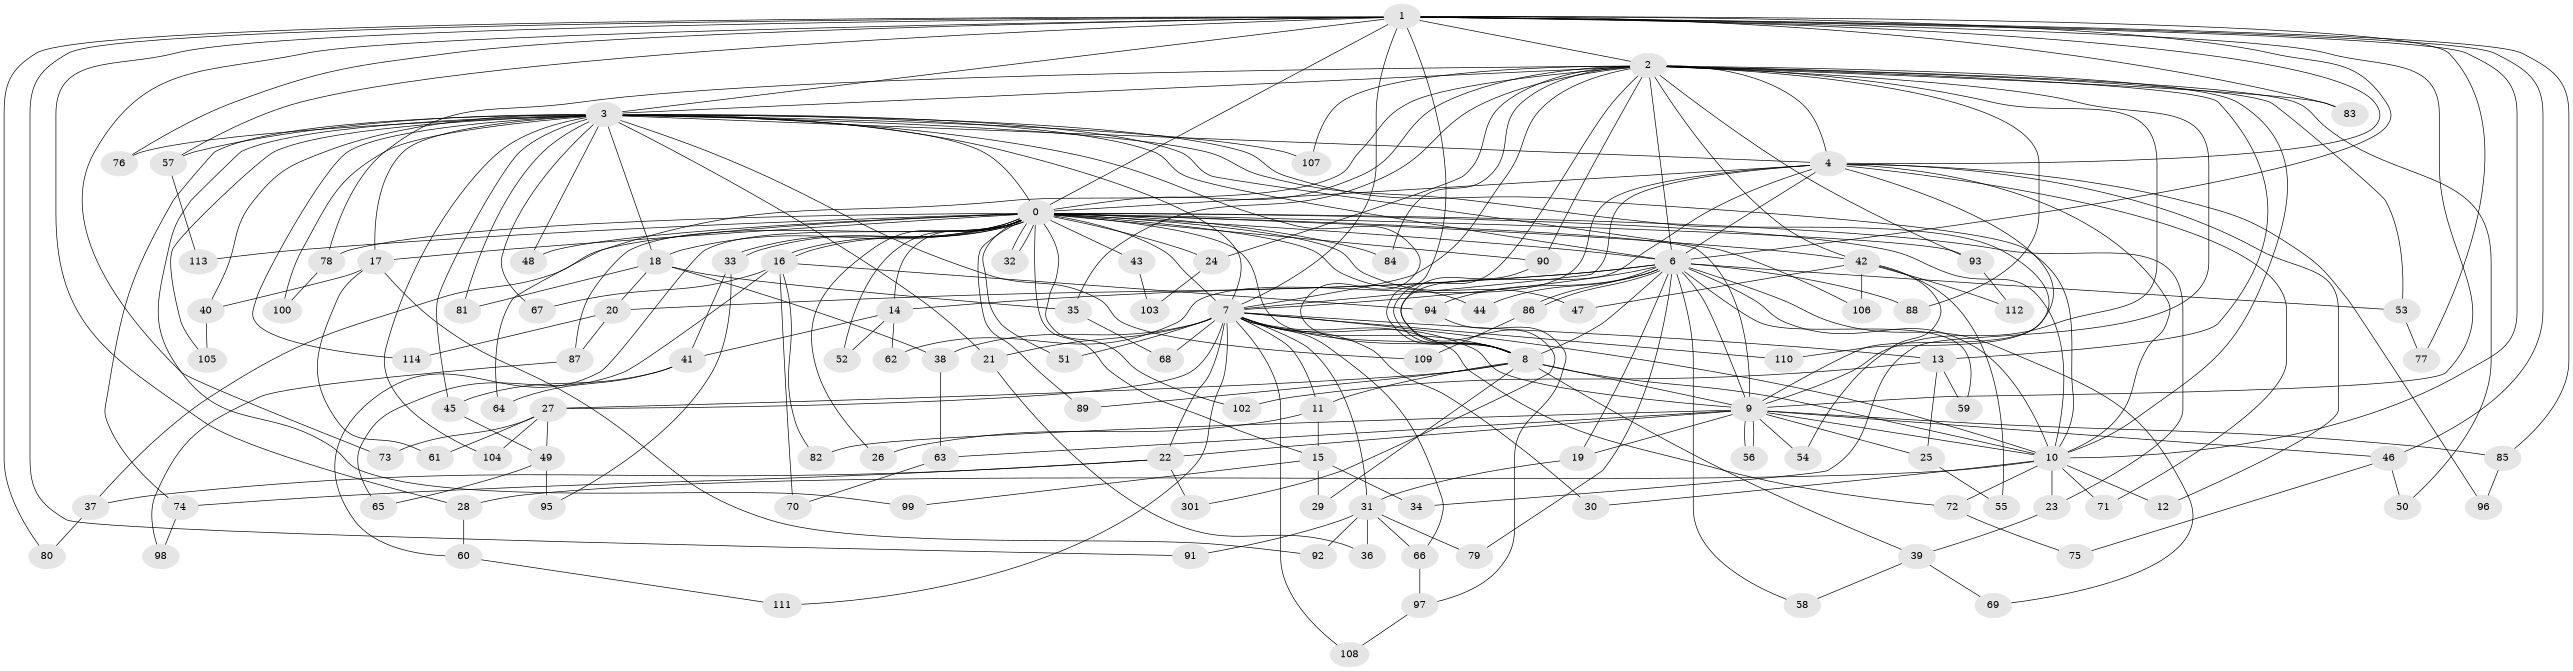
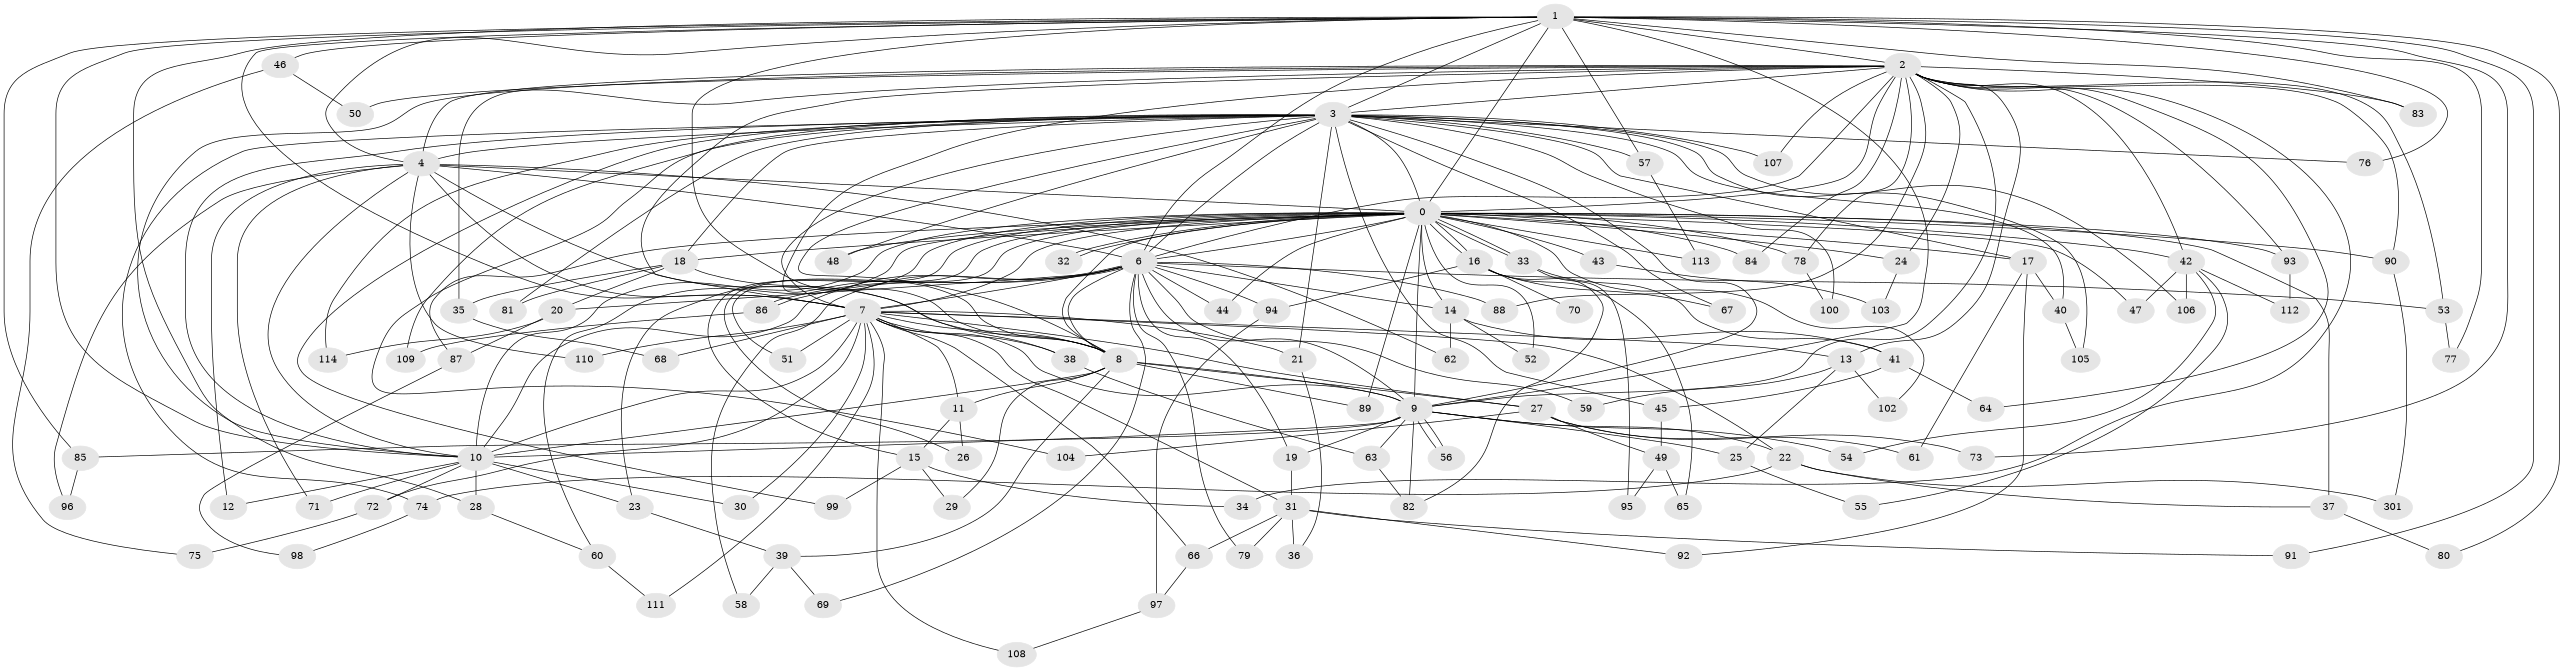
edge "9" -- "46": removed
edge "63" -- "70": now "63" -- "82"
